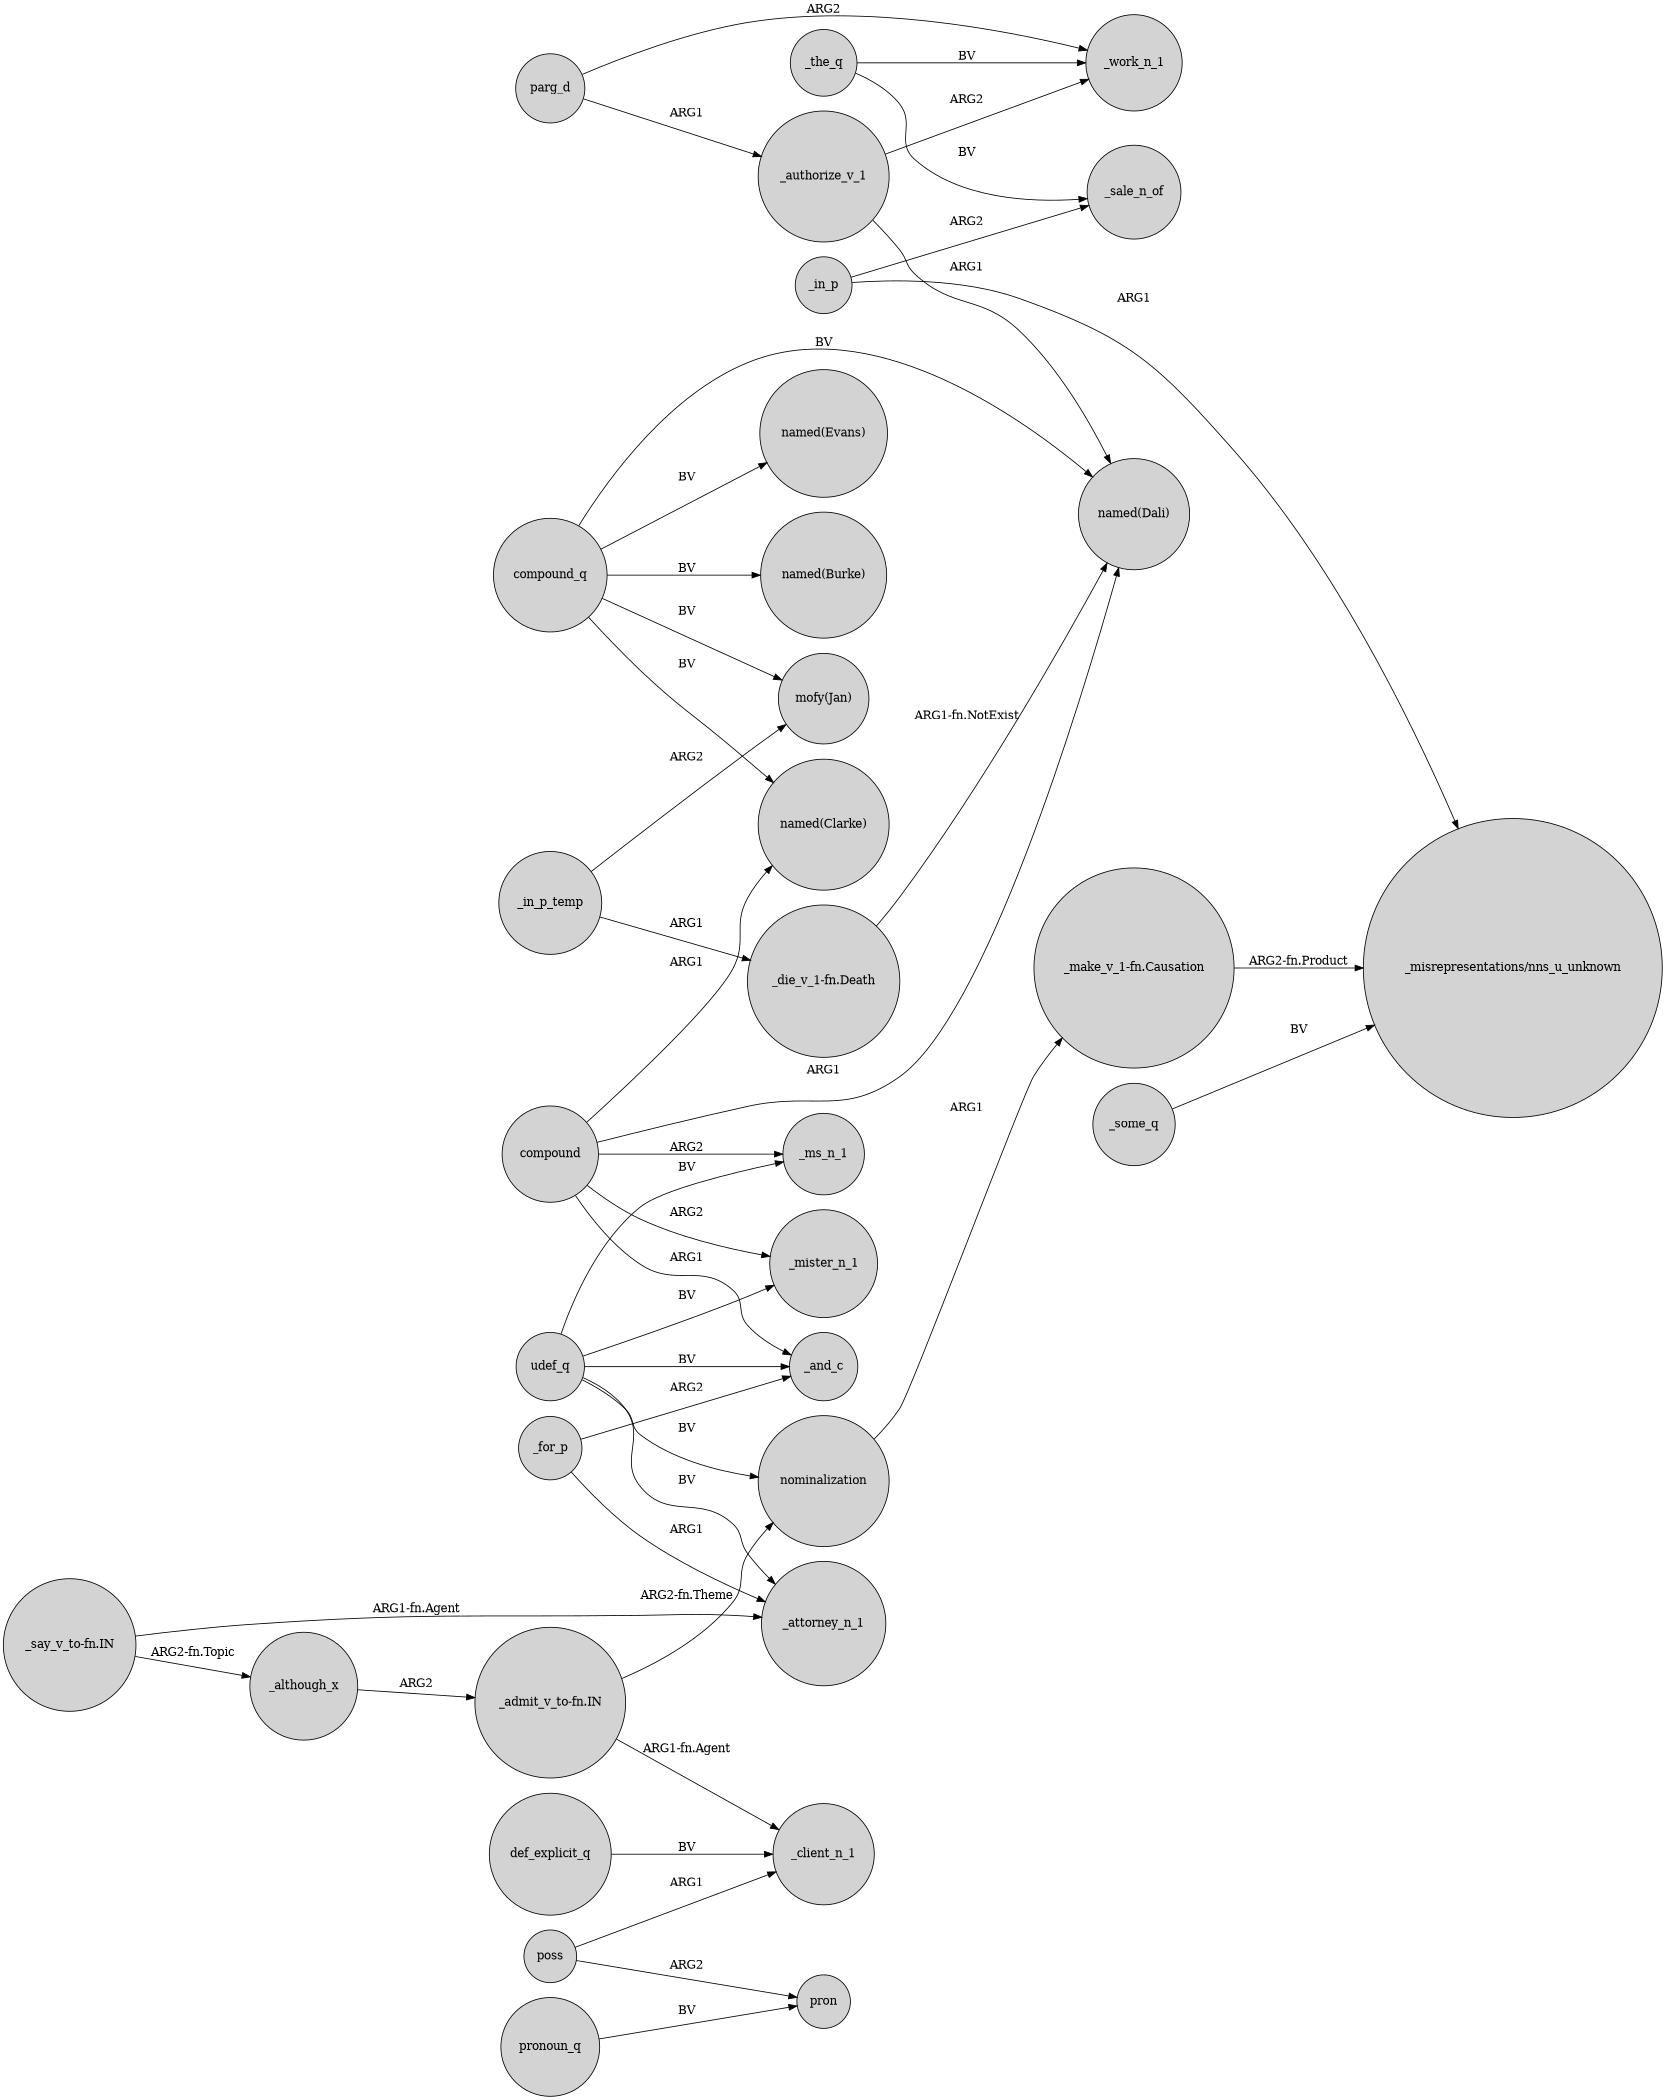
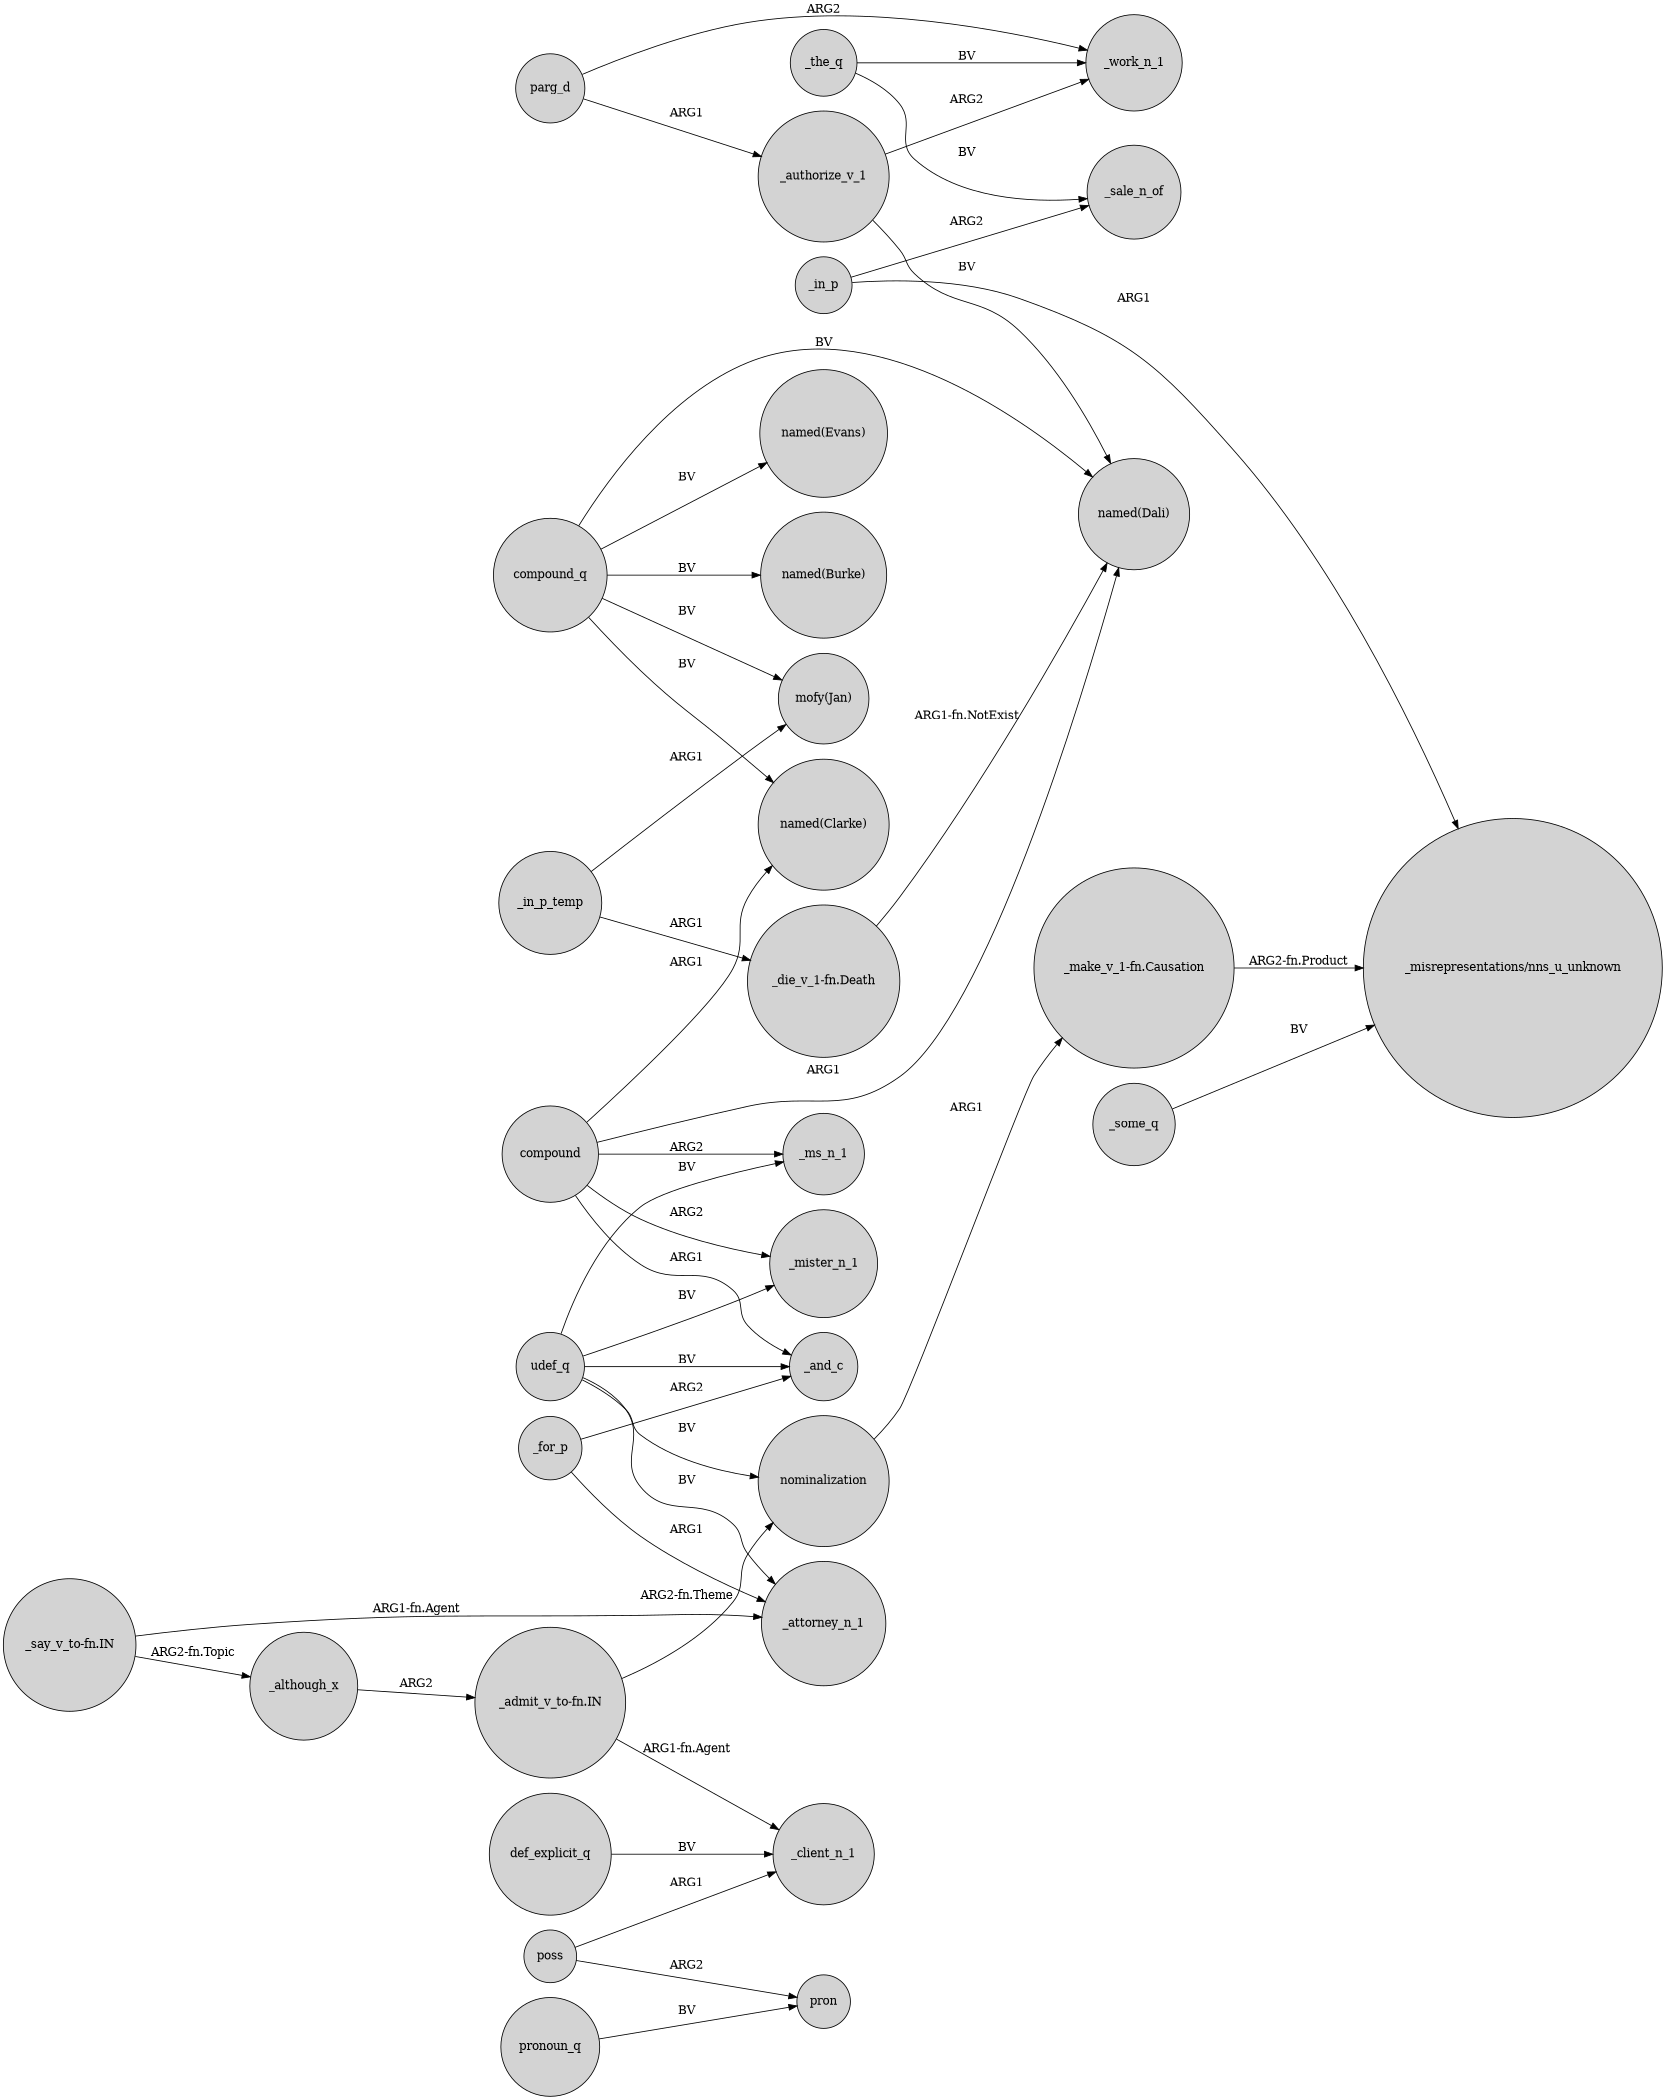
edge "_authorize_v_1" -> "named(Dali)": label "ARG1" -> "BV"
edge "_in_p_temp" -> "mofy(Jan)": label "ARG2" -> "ARG1"
